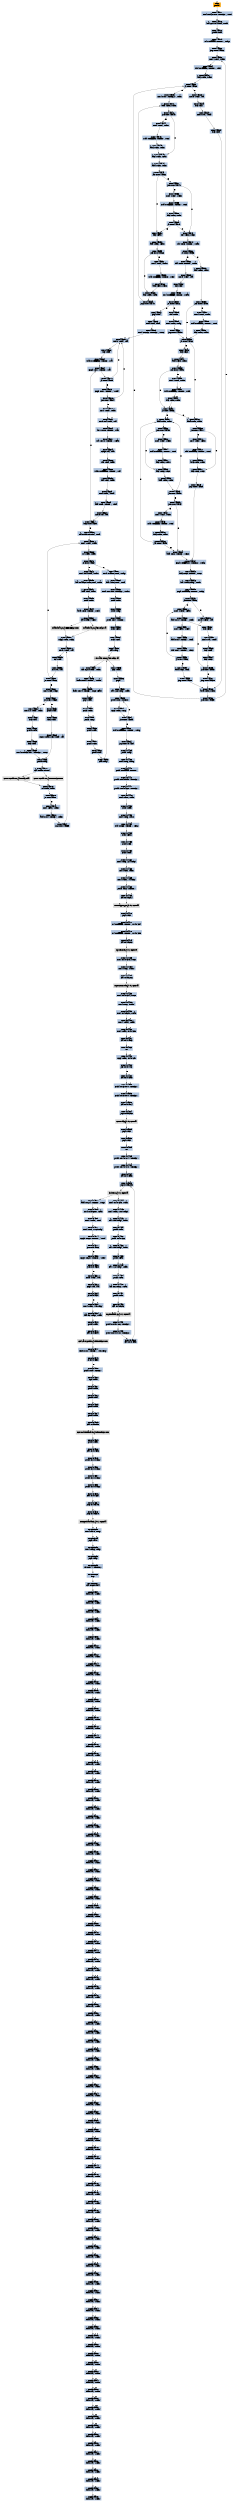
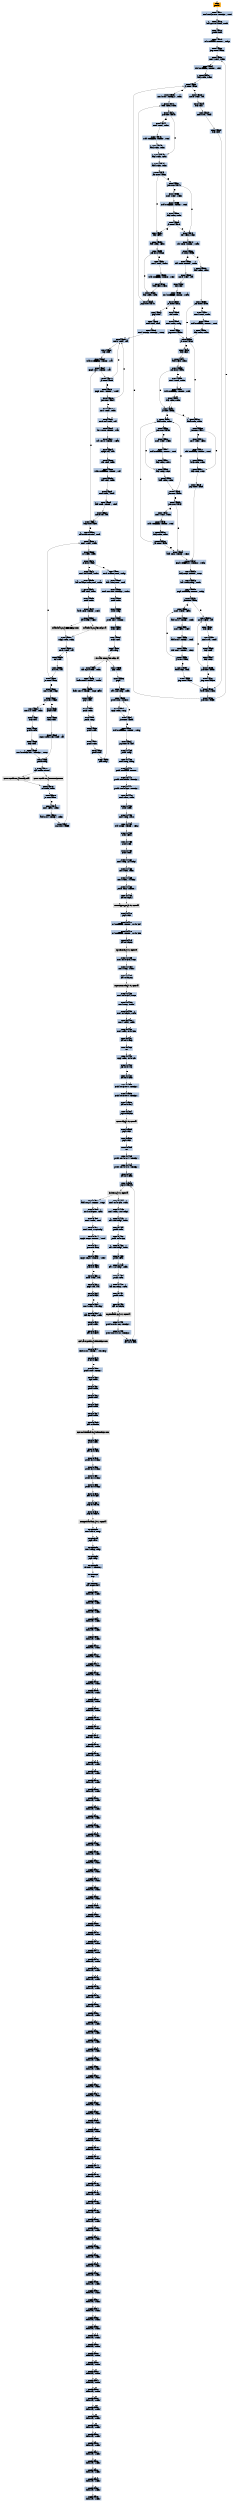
edge "0x0044fdee addl $0x4<UINT8>, %edx" -> "0x0044fde0 incl %edx": now "0x0044fdde movb (%edx), %al" -> "0x0044fde0 incl %edx"
node "0x63d7fa14 addb %al, (%eax)": label "0x63d7fa14 addb %al, (%eax)" -> "0x63d7fa14 fda %al, (%eax)"
